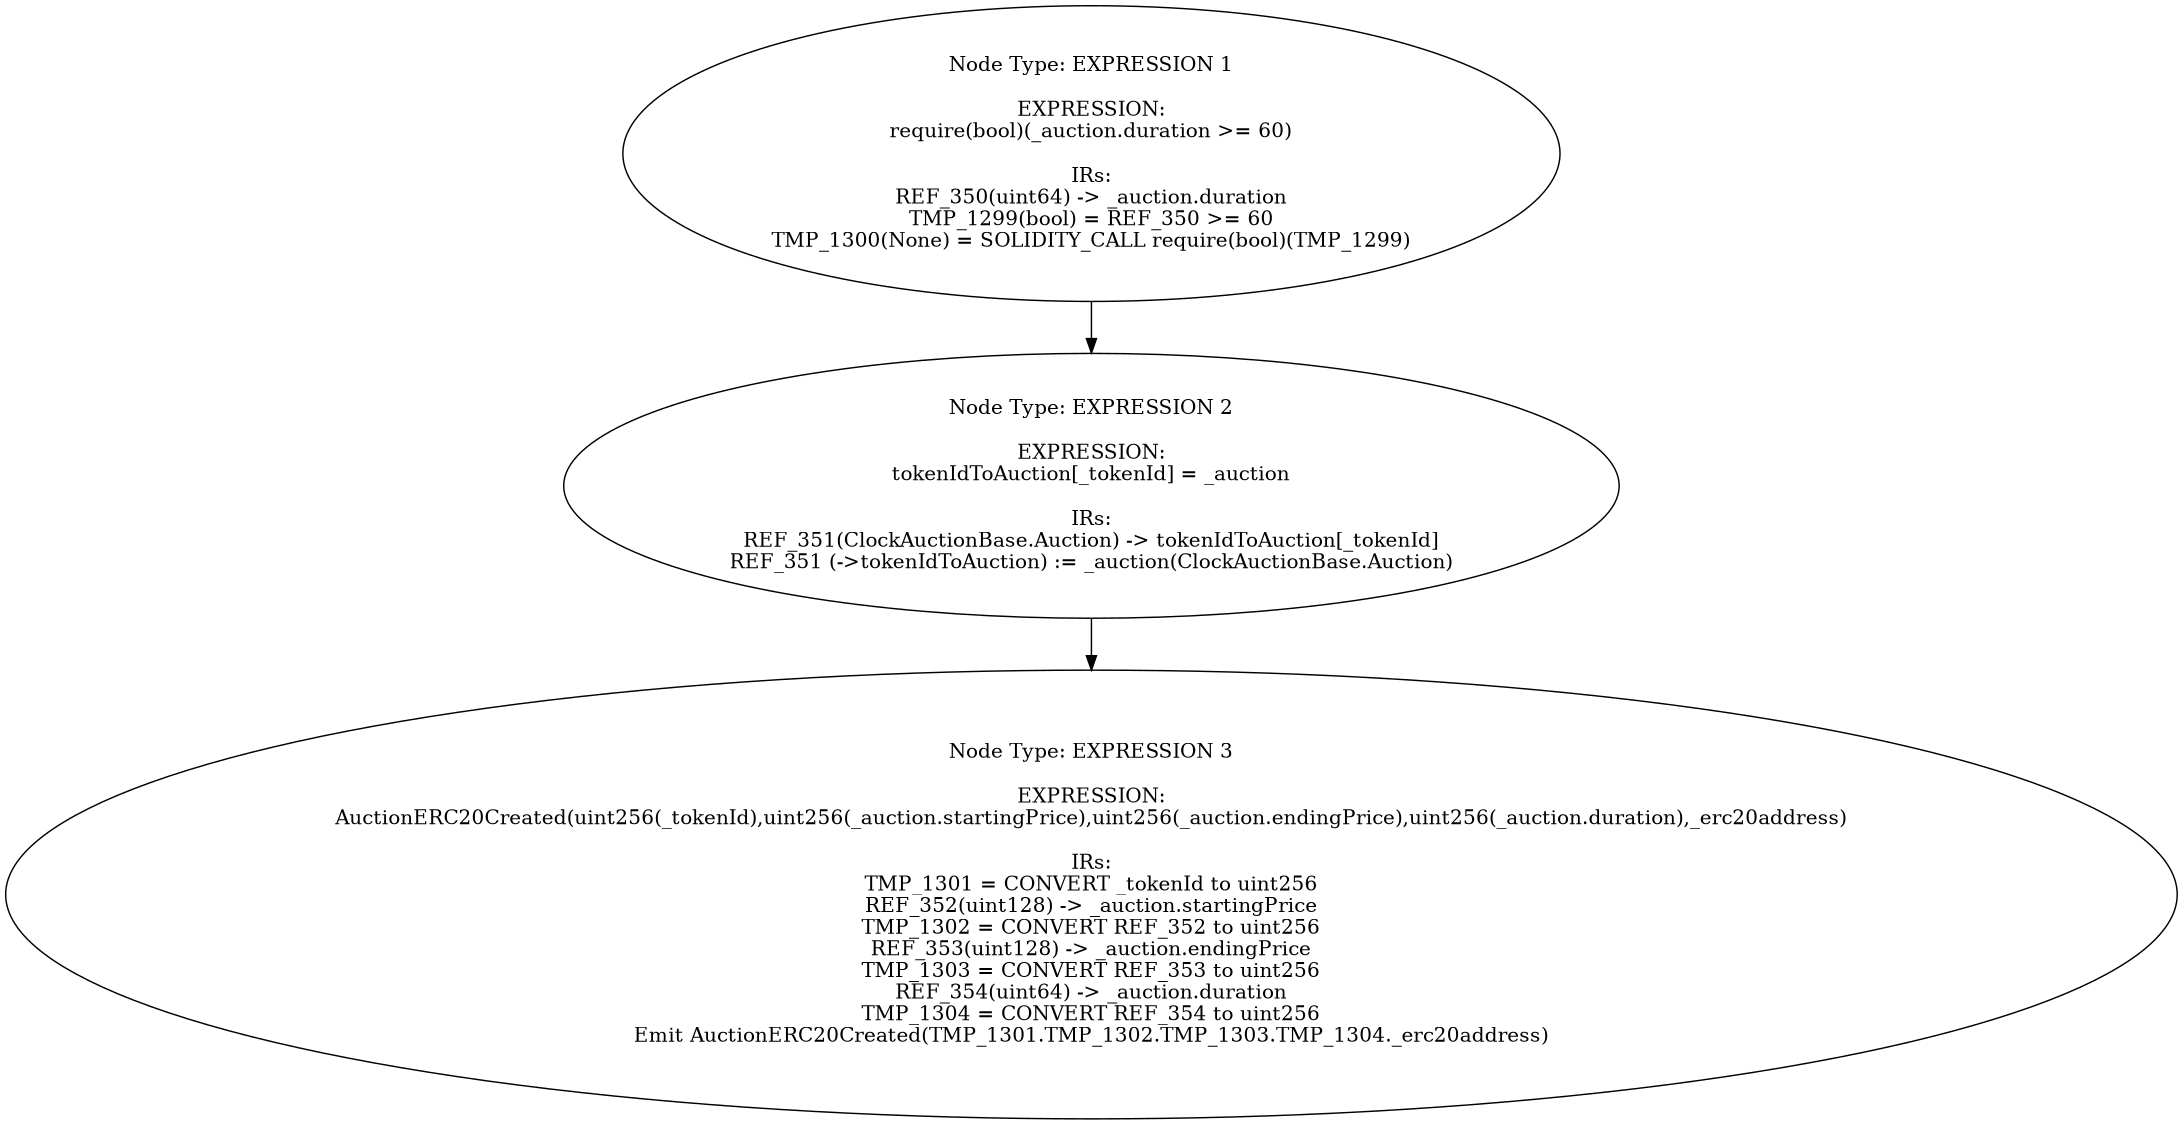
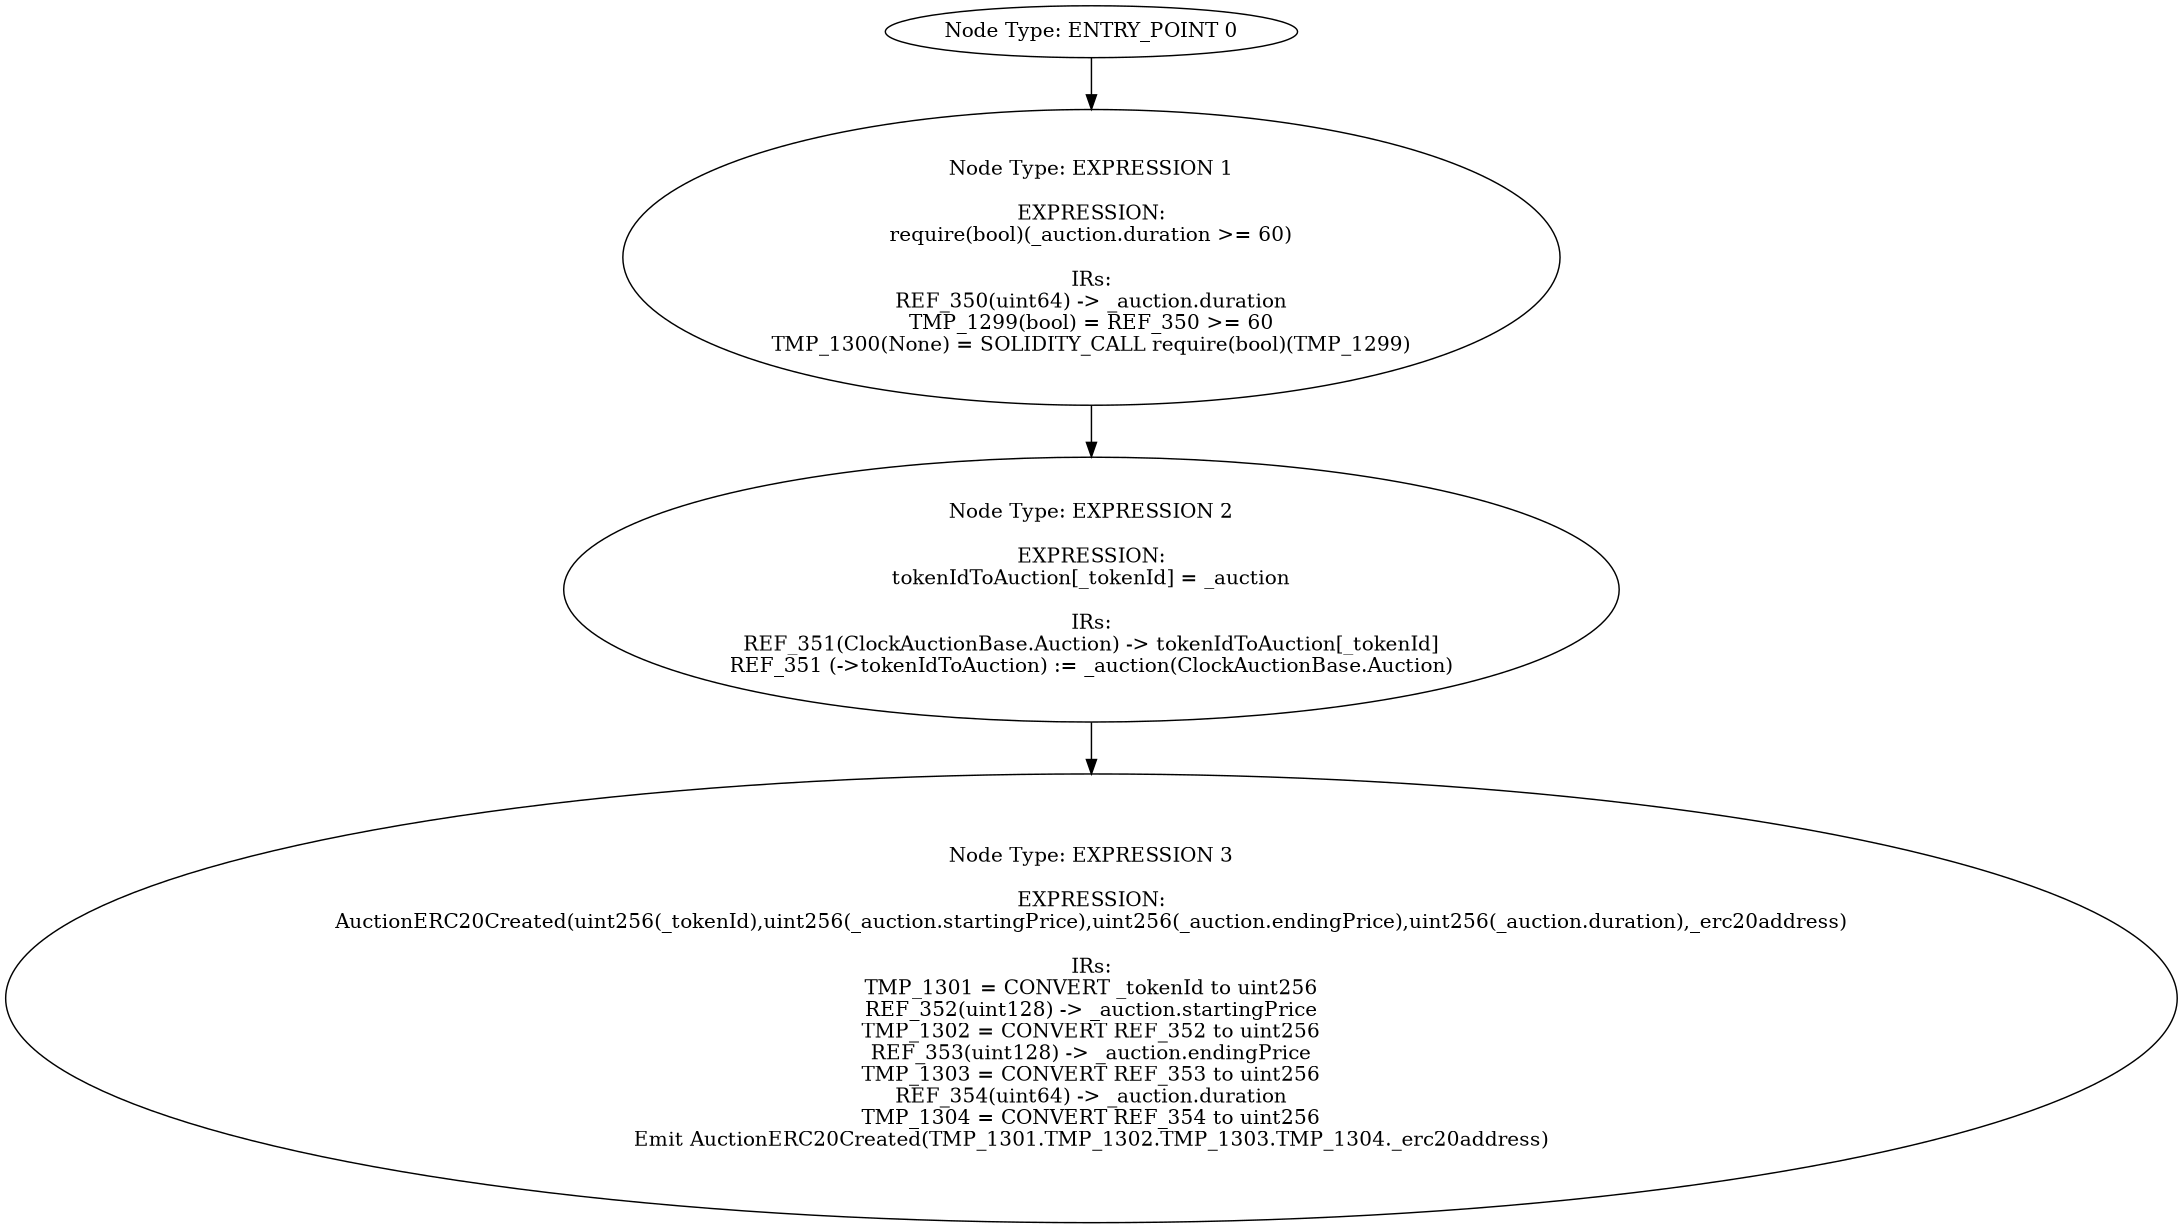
node "Node Type: ENTRY_POINT 0": added
